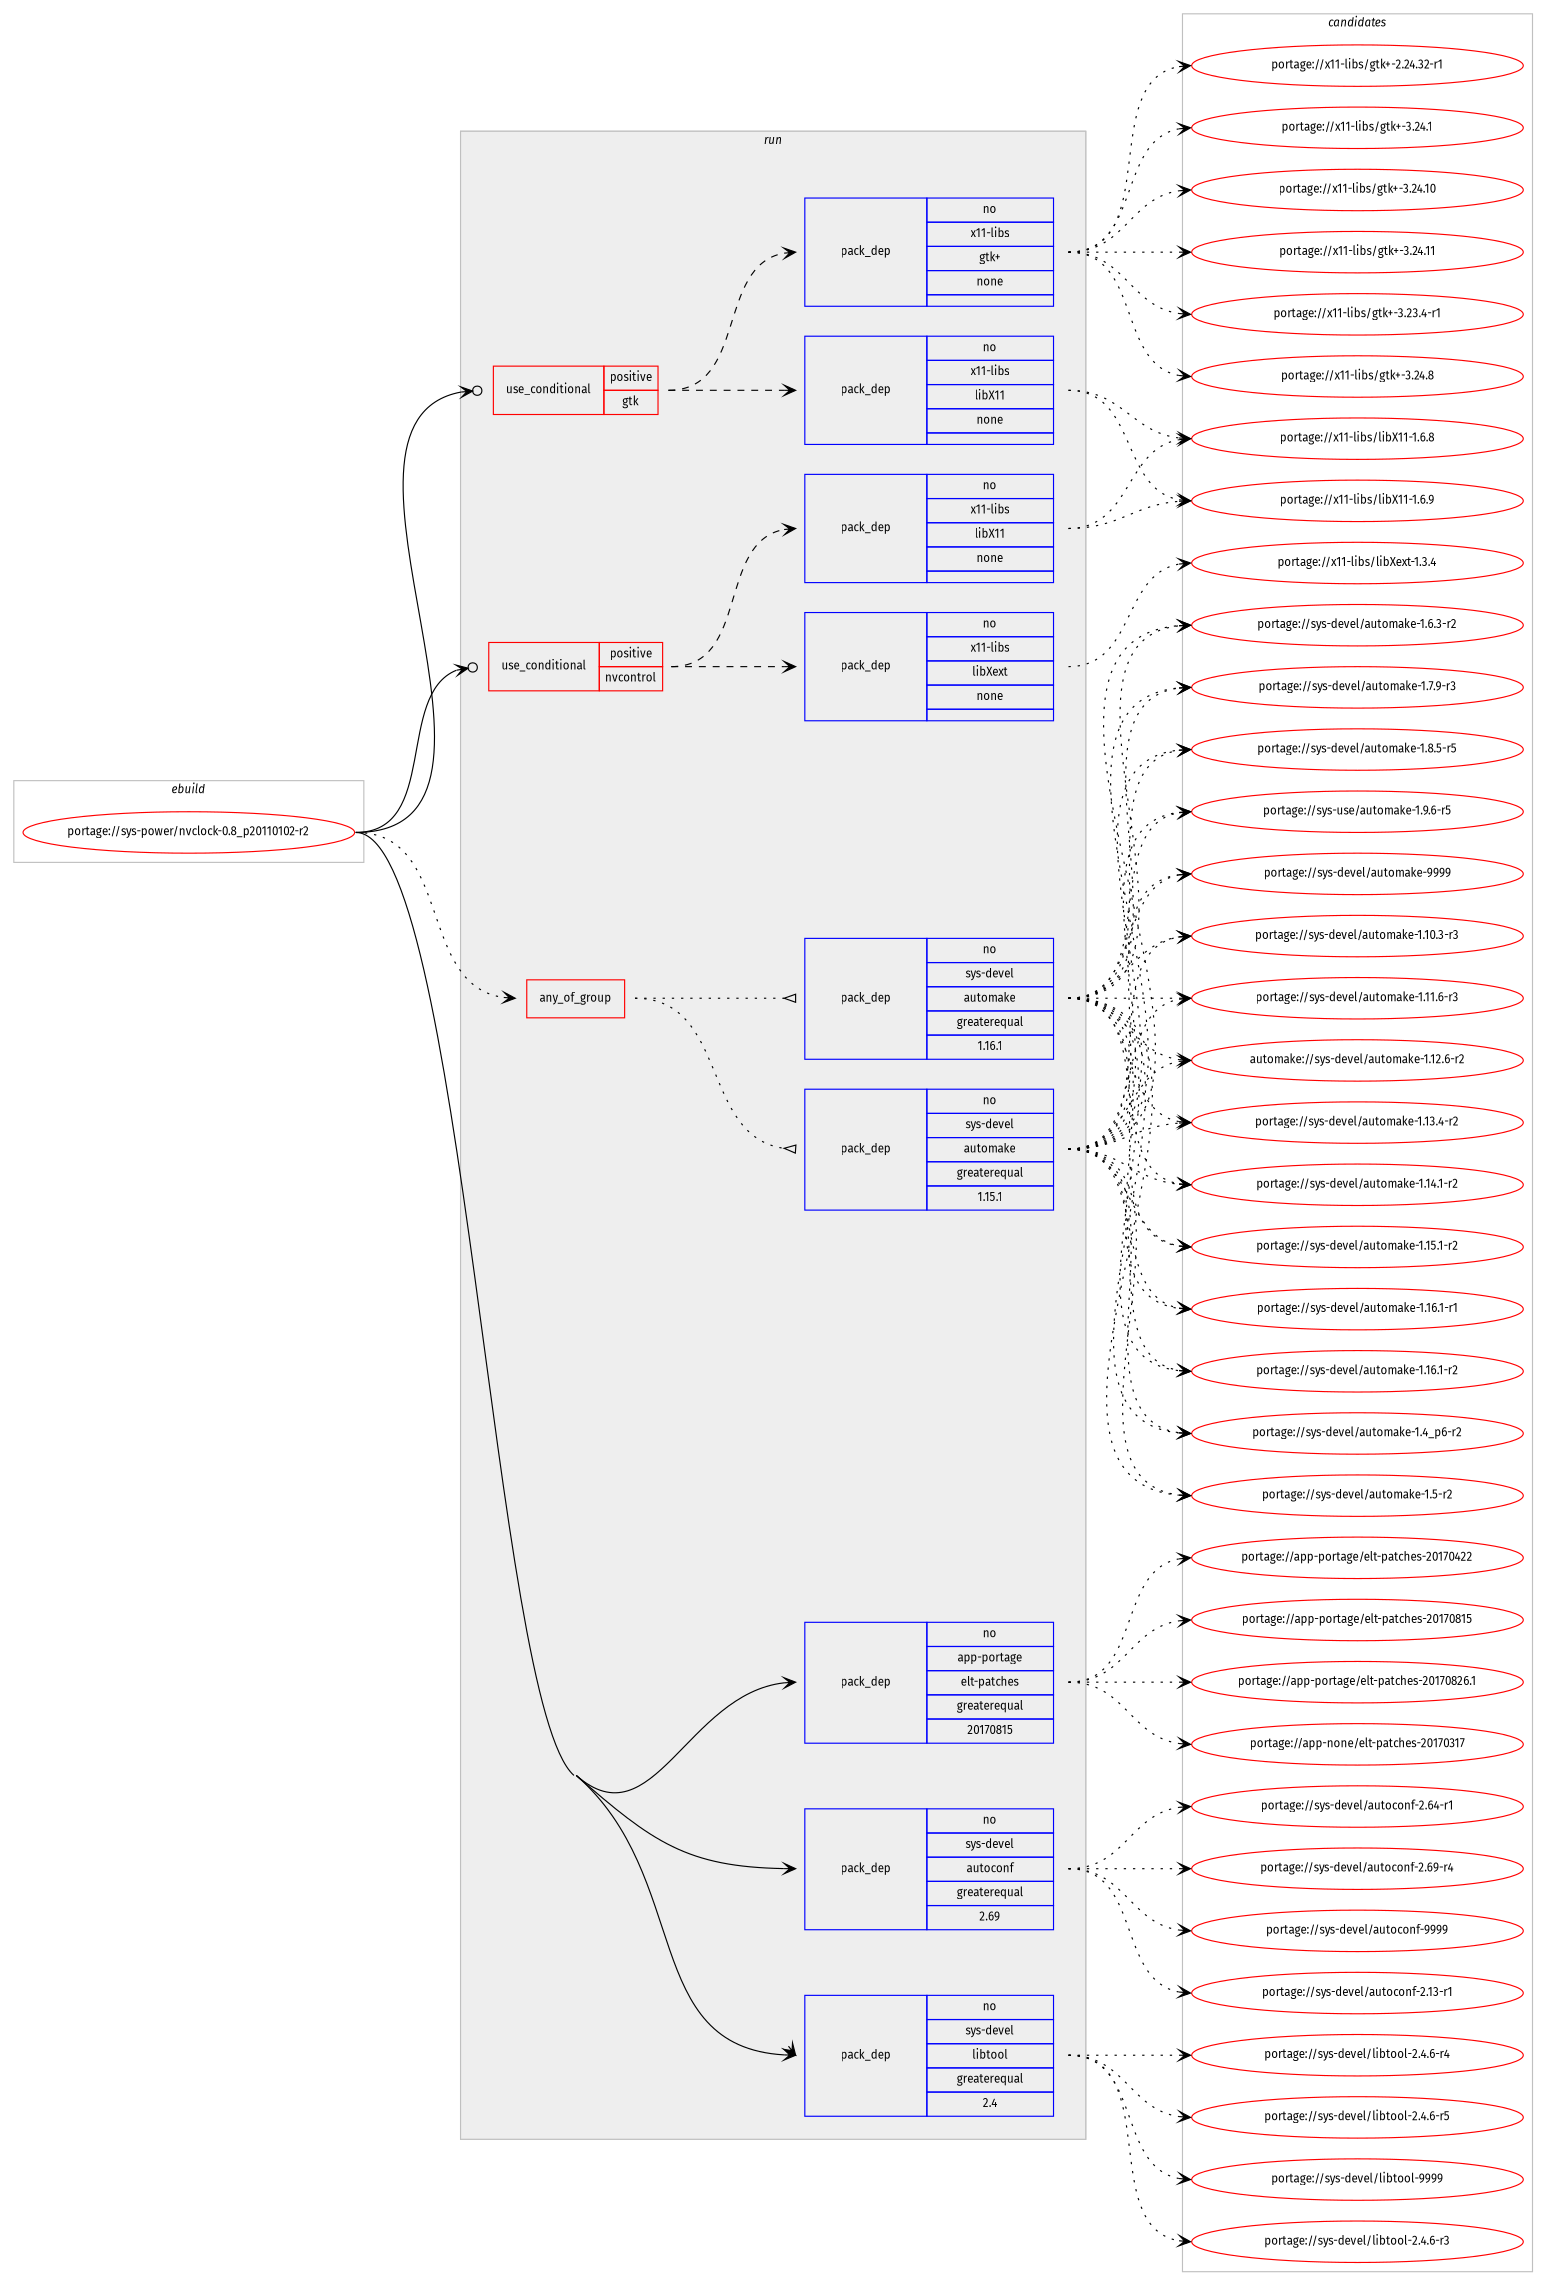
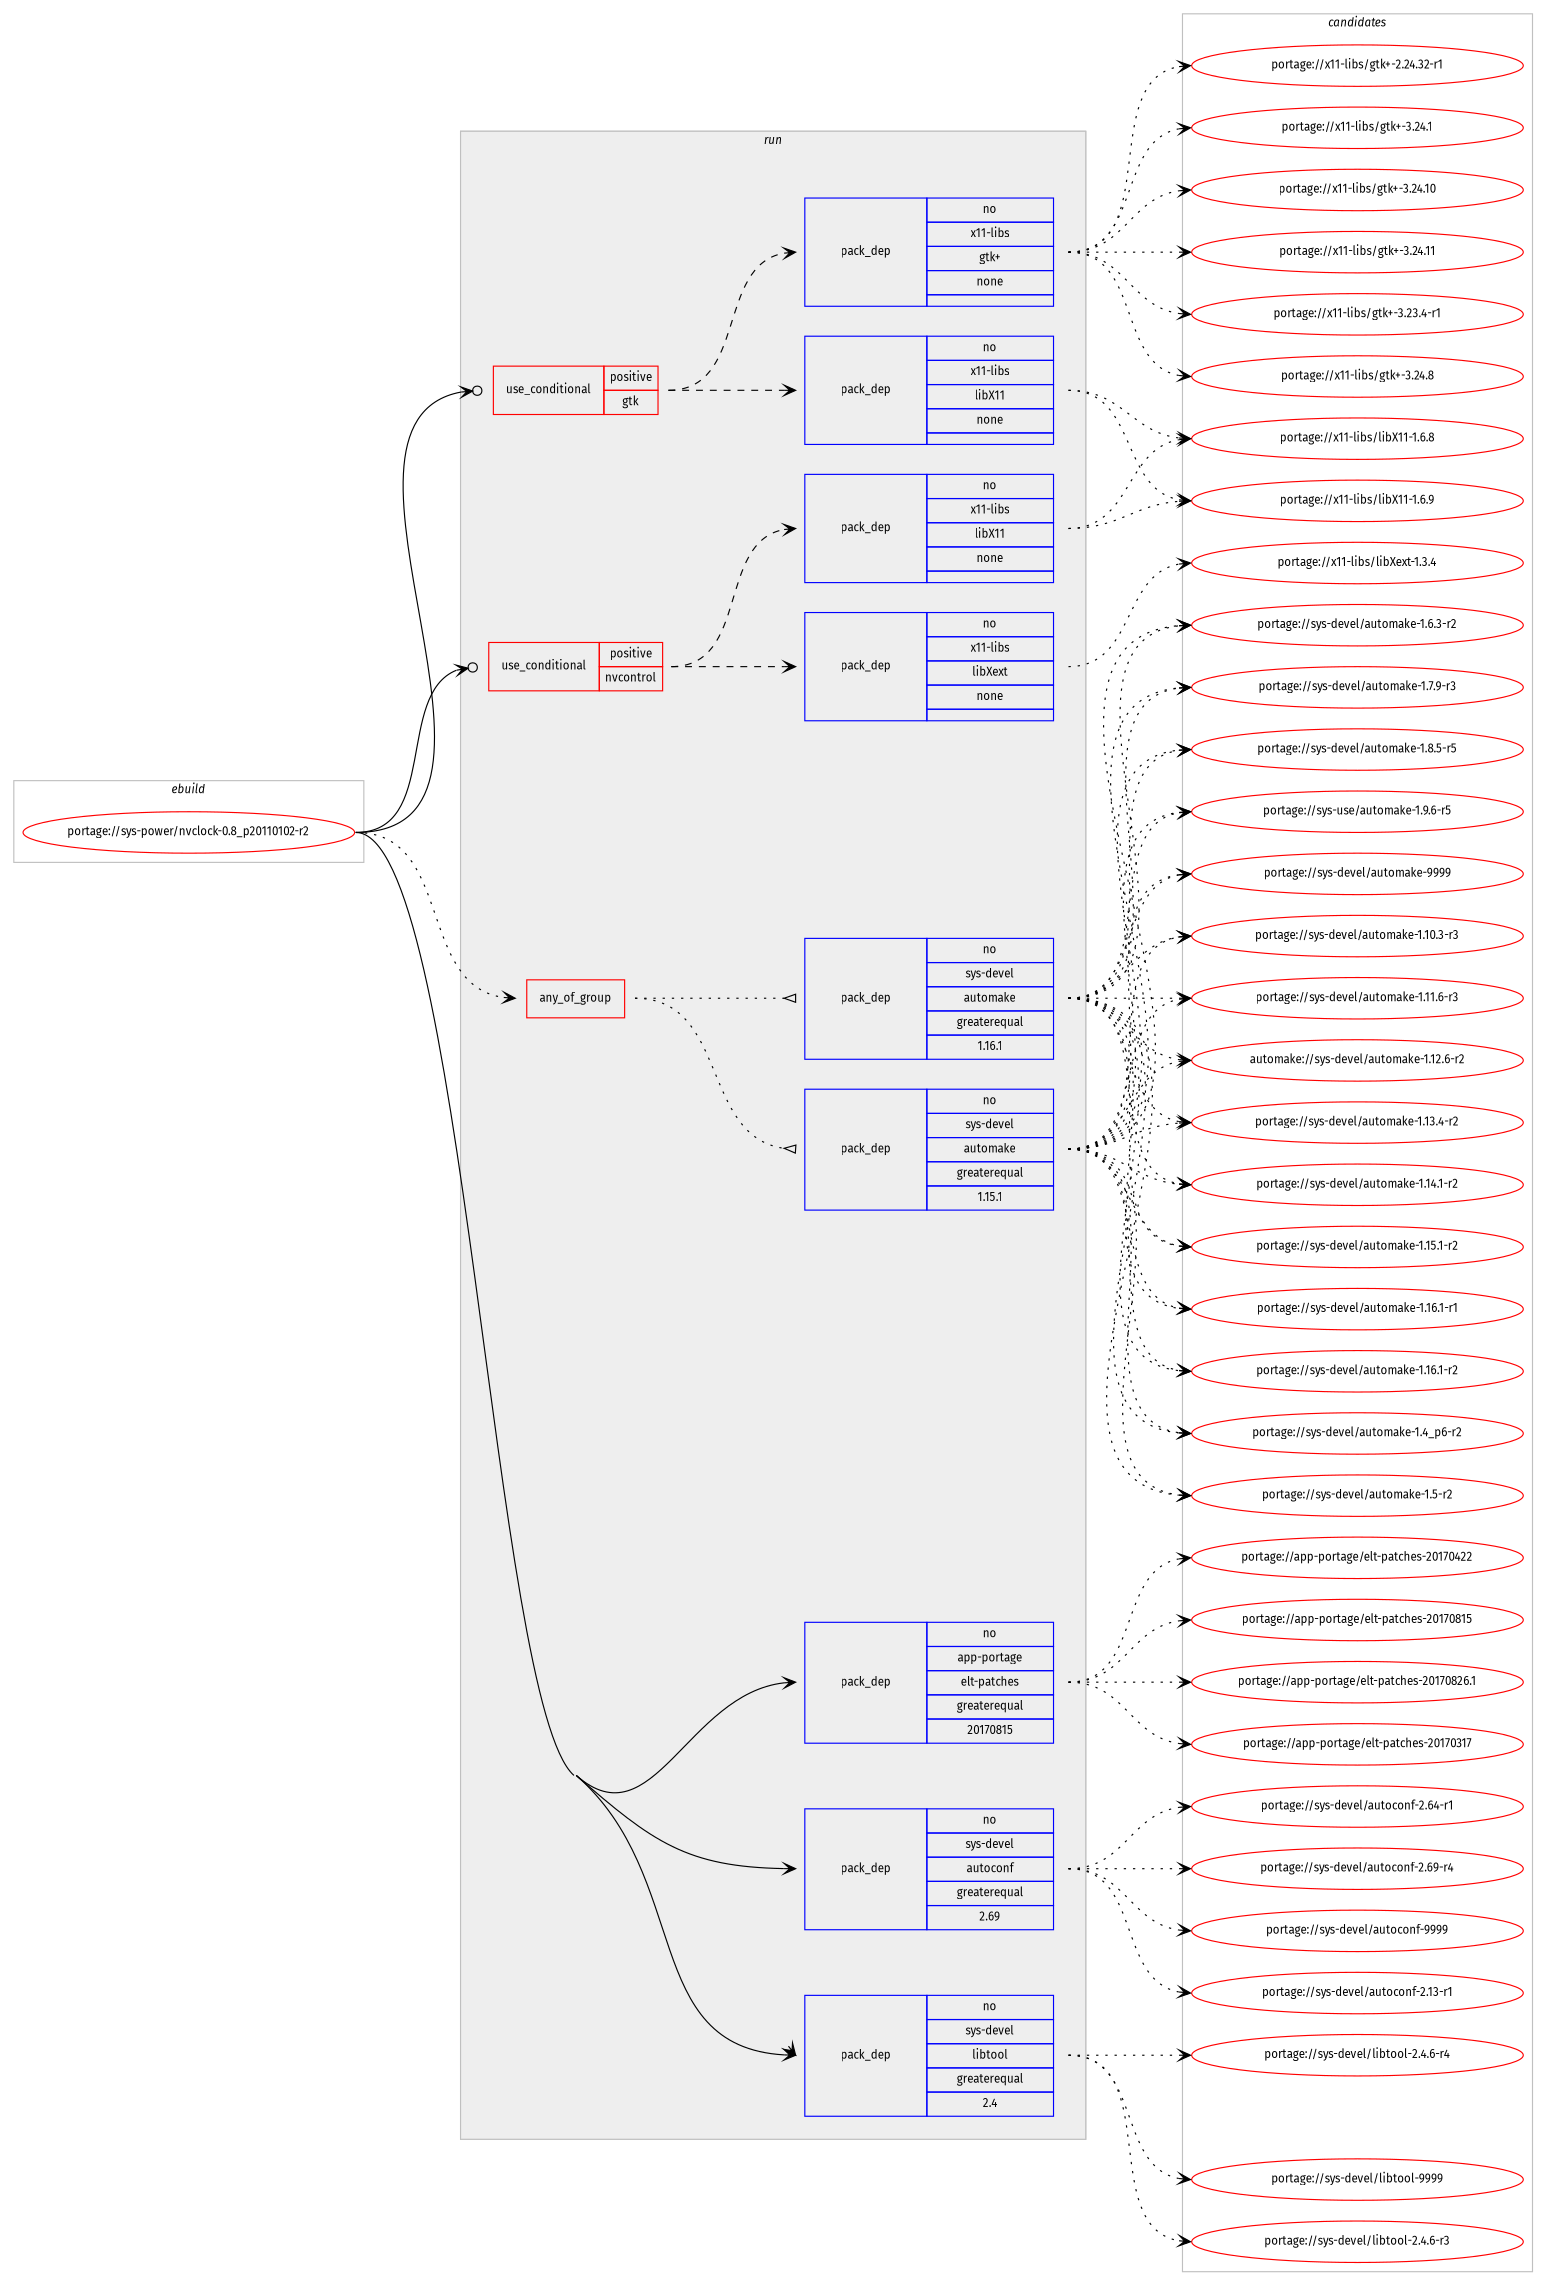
node "portage://app-none/elt-patches-20170317": label "portage://app-none/elt-patches-20170317" -> "portage://app-portage/elt-patches-20170317"
node "portage://sys-devel/libtool-2.4.6-r5": removed
